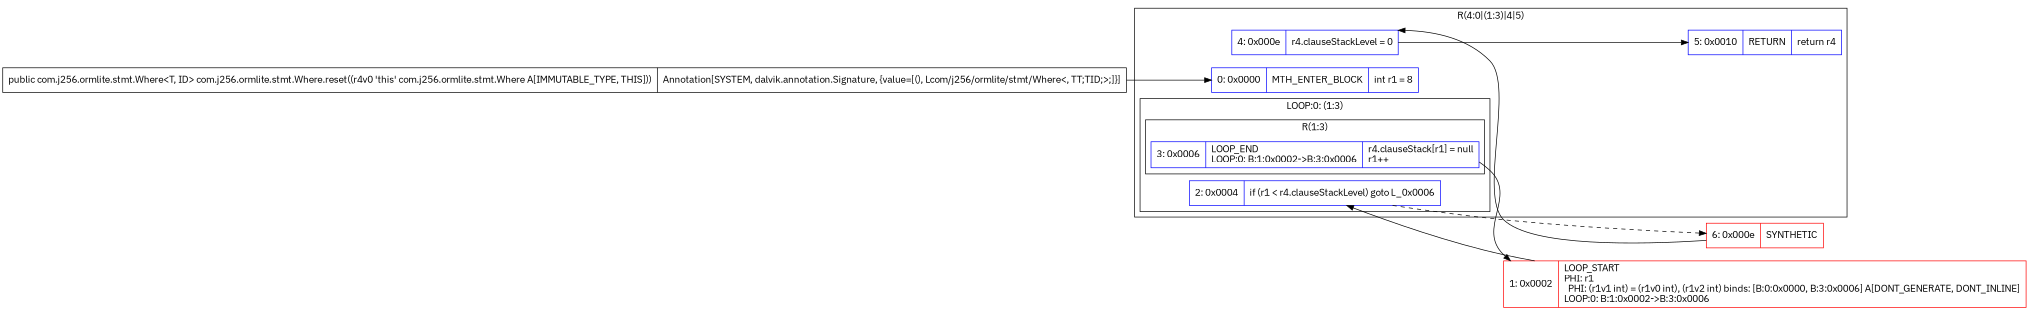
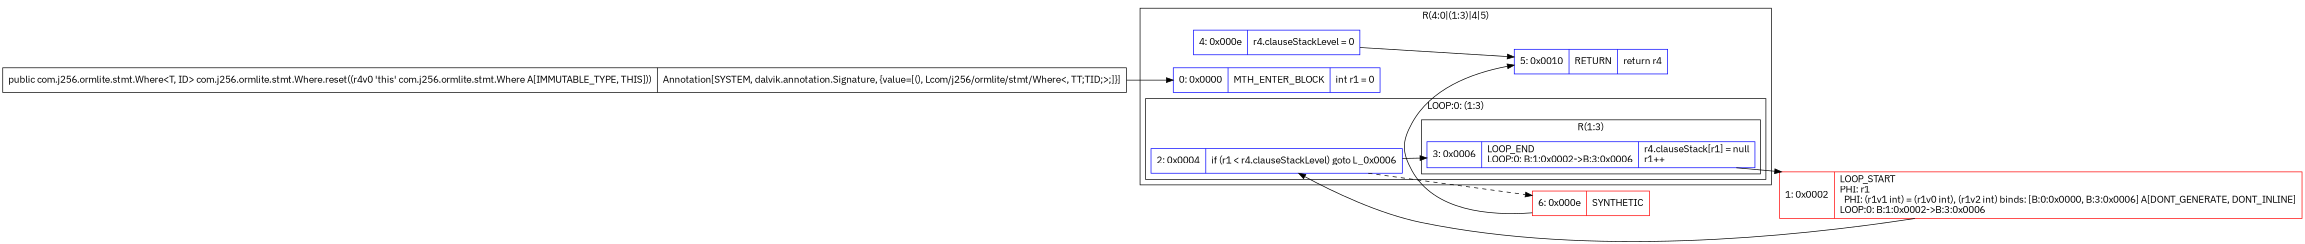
node "0: 0x0000": text "int r1 = 8" -> "int r1 = 0"
edge "2: 0x0004" -> "3: 0x0006": added
edge "6: 0x000e" -> "4: 0x000e": now "6: 0x000e" -> "5: 0x0010"
